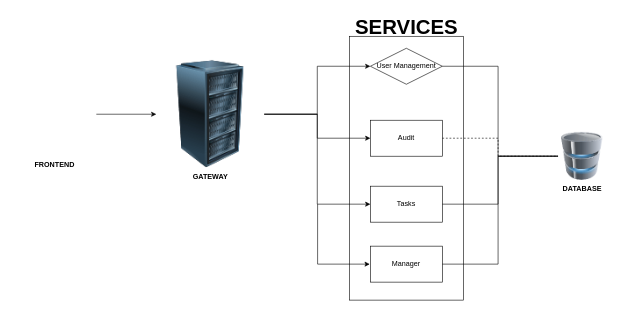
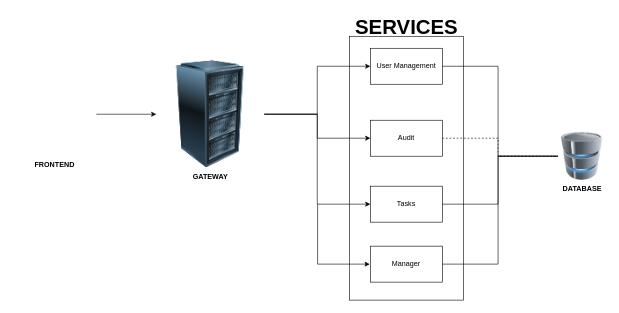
node "User Management": shape diamond -> rectangle
